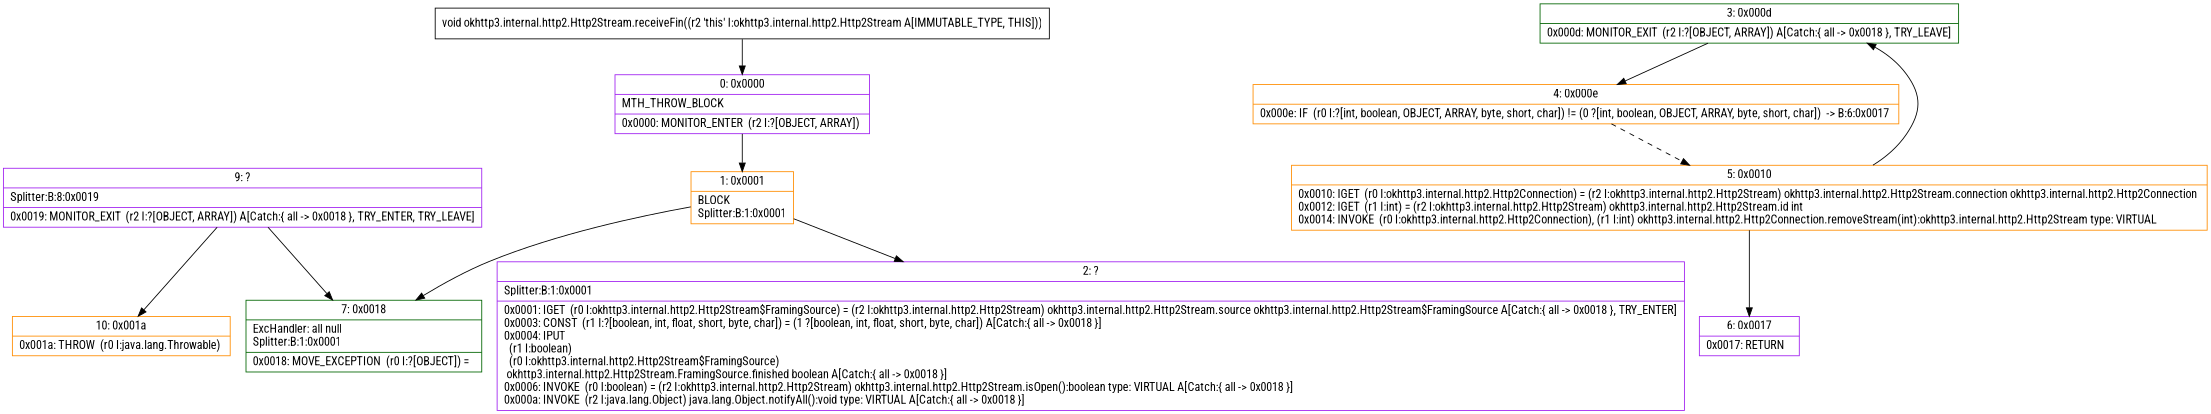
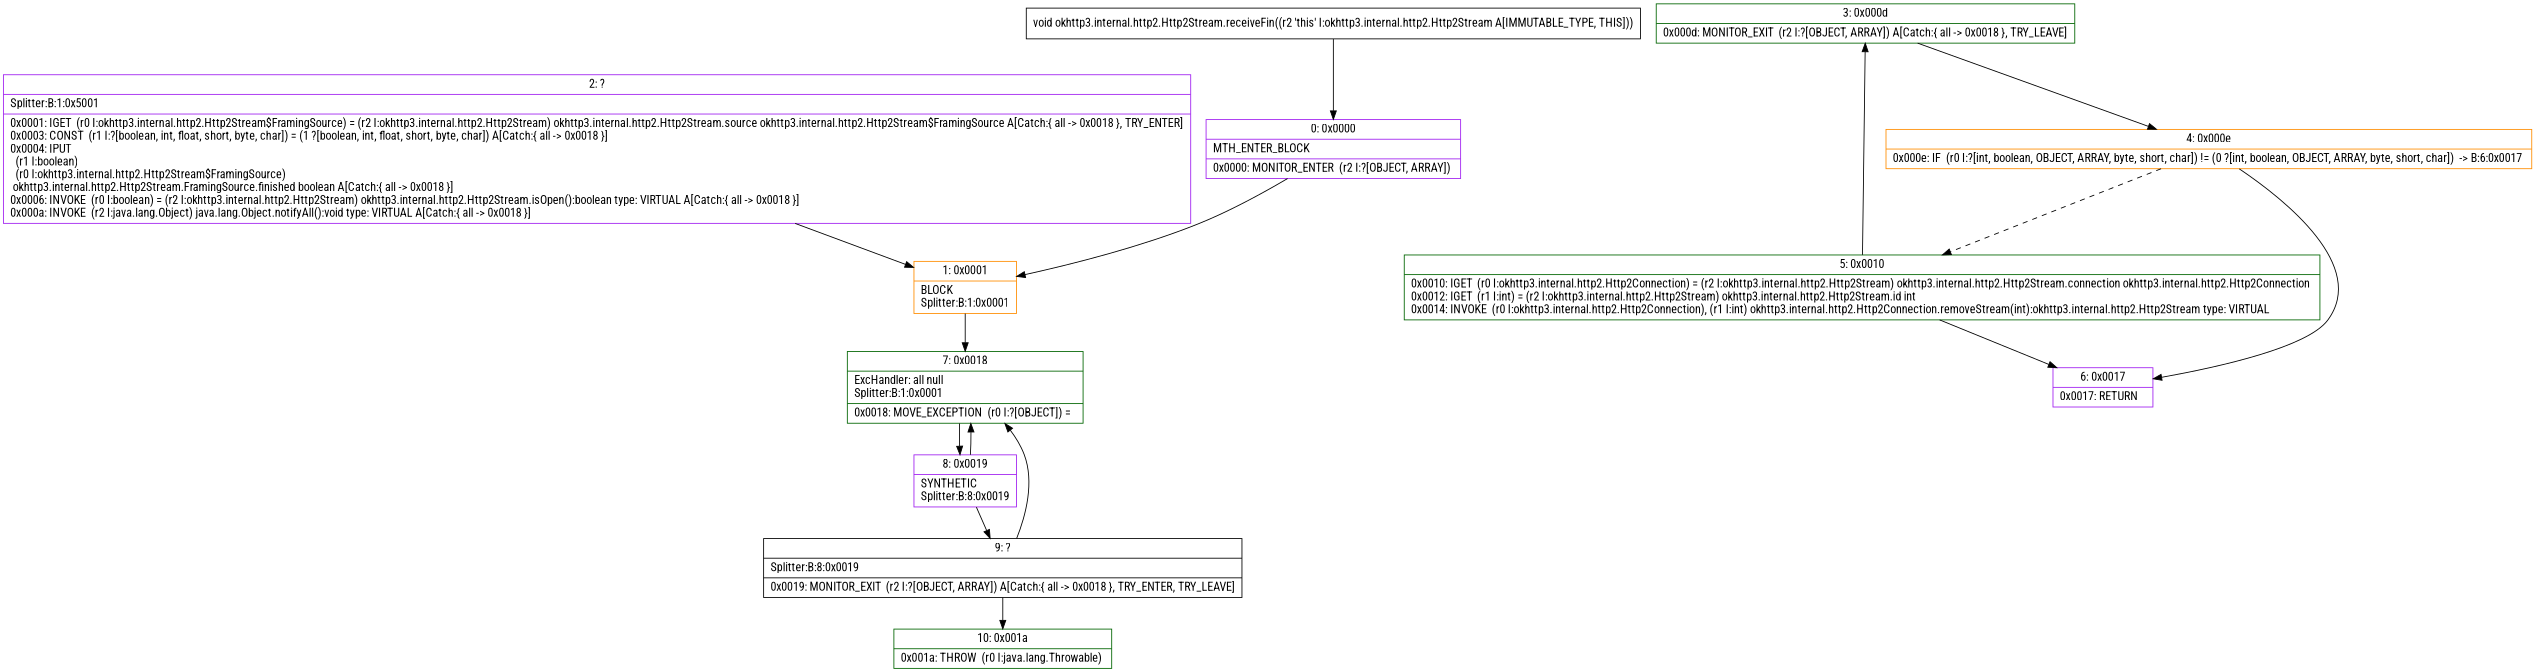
node "0: 0x0000": text "MTH_THROW_BLOCK" -> "MTH_ENTER_BLOCK"
node "9: ?": color purple -> black
node "5: 0x0010": color darkorange -> darkgreen
edge "1: 0x0001" -> "2: ?": reversed
node "2: ?": text "Splitter:B:1:0x0001" -> "Splitter:B:1:0x5001"
edge "4: 0x000e" -> "6: 0x0017": added
node "10: 0x001a": color darkorange -> darkgreen
node "8: 0x0019": added
